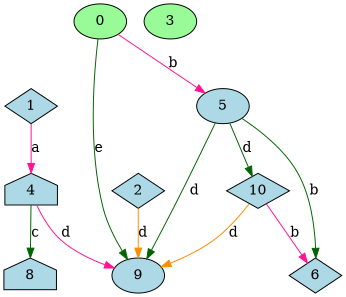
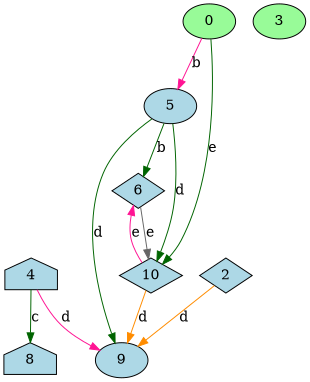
node "1": removed
edge "0" -> "9": now "0" -> "10"
edge "6" -> "10": added, label "e"
edge "10" -> "6": label "b" -> "e"
